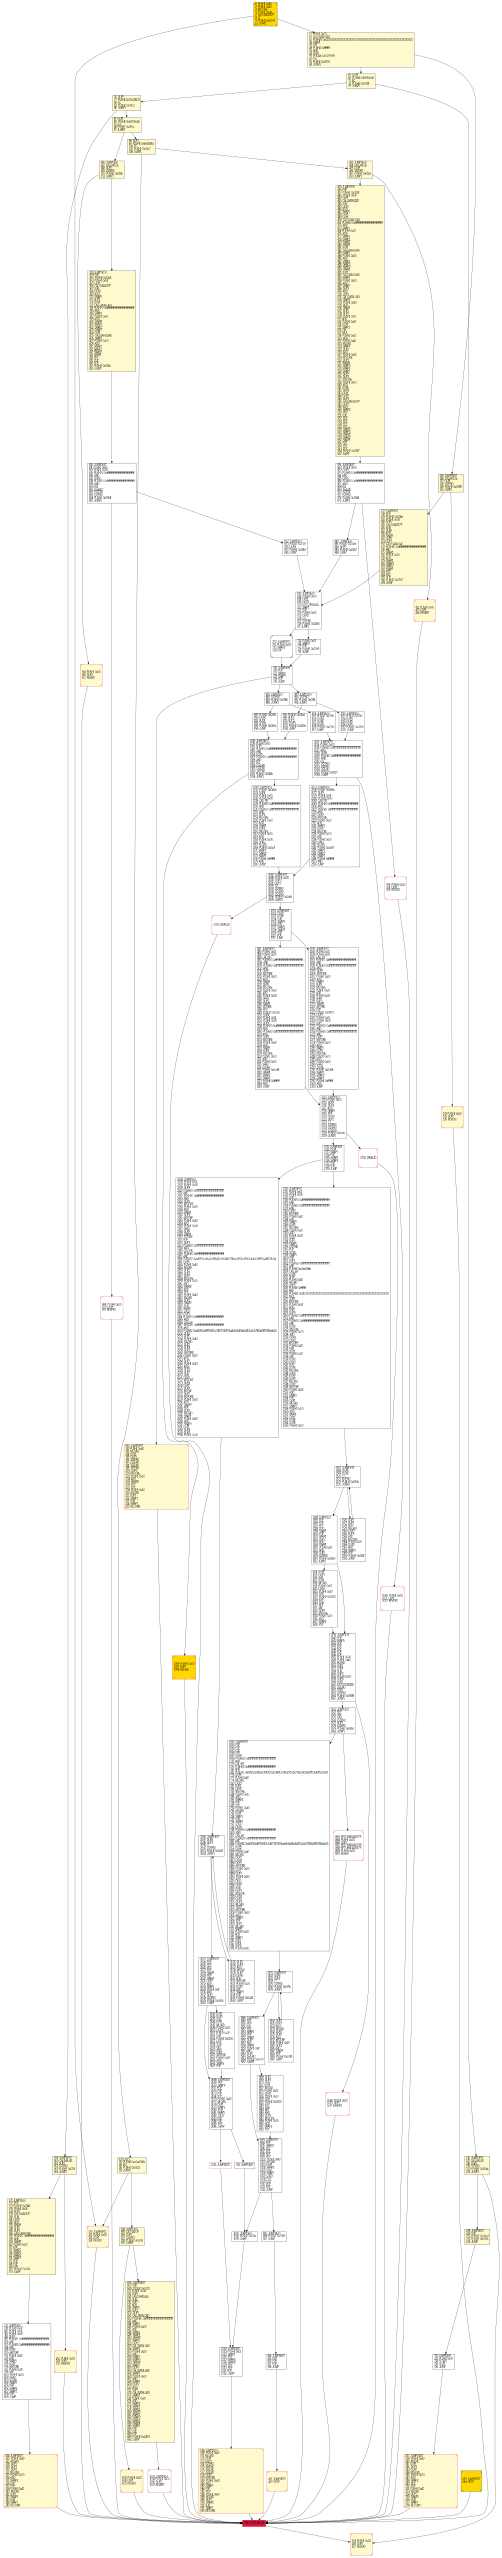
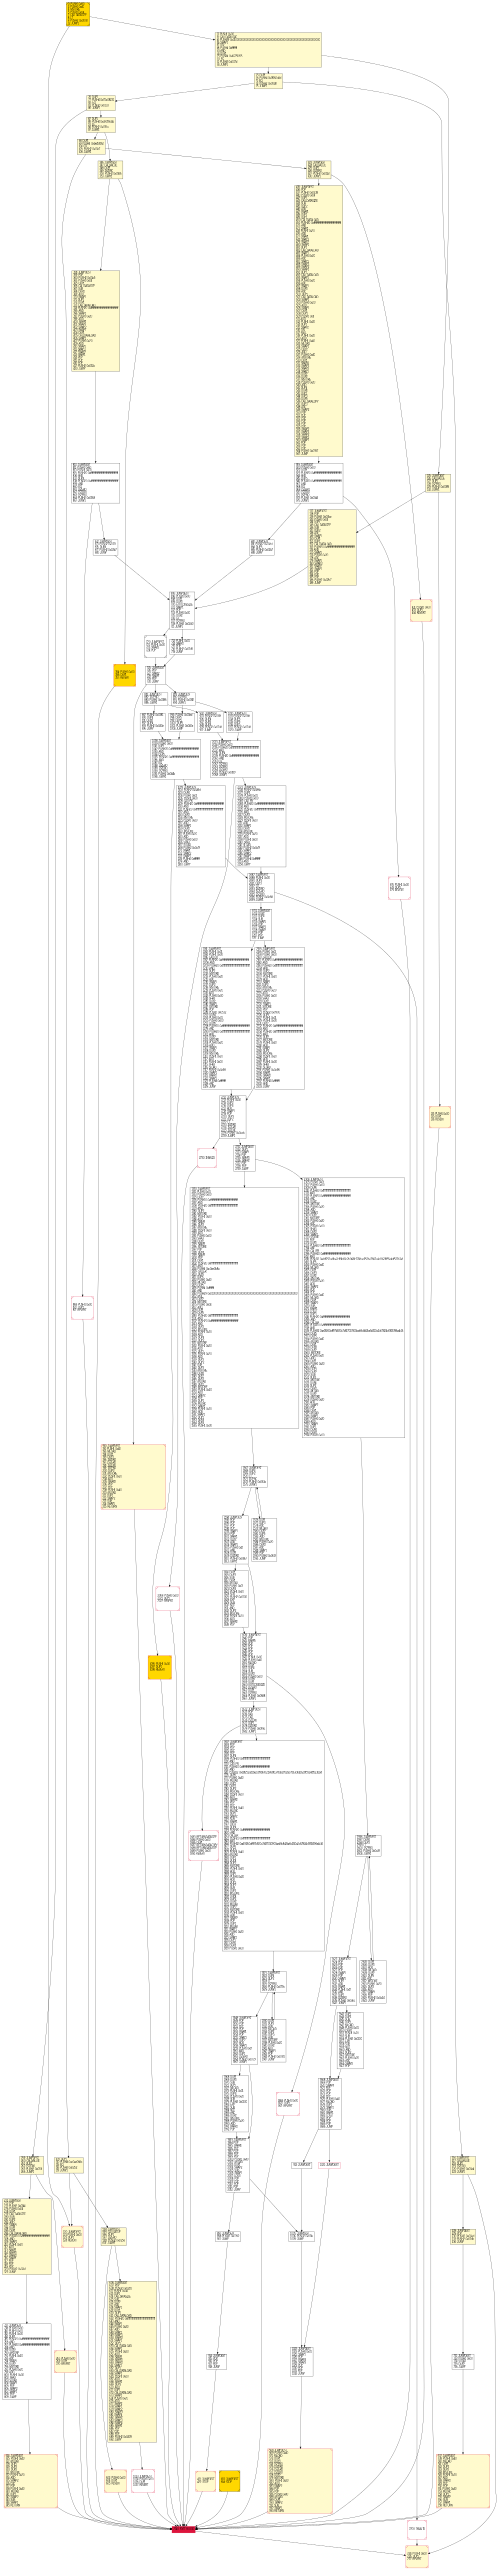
node "354: PUSH1 0x00 356: DUP1 357: REVERT": fillcolor lemonchiffon -> gold
edge "2700: INVALID" -> "2740: EXIT BLOCK": now "2700: INVALID" -> "224: PUSH1 0x00 226: DUP1 227: REVERT"
